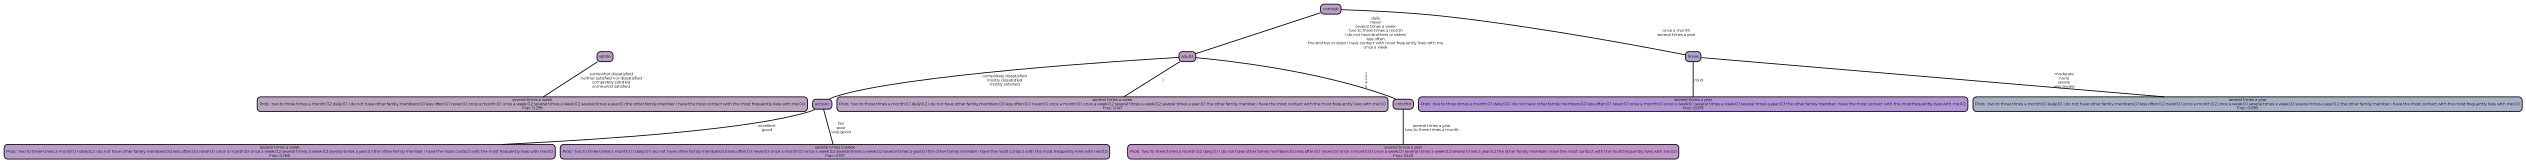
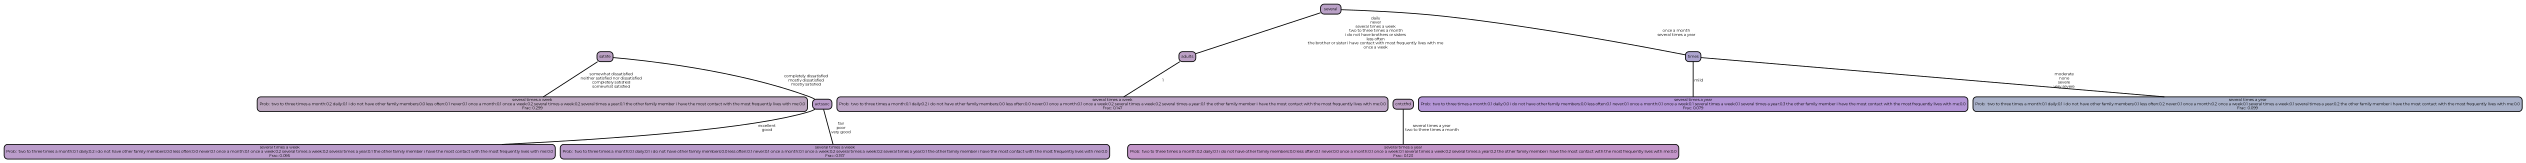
node "cntctsib": label "cntctsib" -> "several"
edge "adults" -- "actssoc": now "satlife" -- "actssoc"
edge "adults" -- "cntctfrd": removed, label "2 3 4 5"
